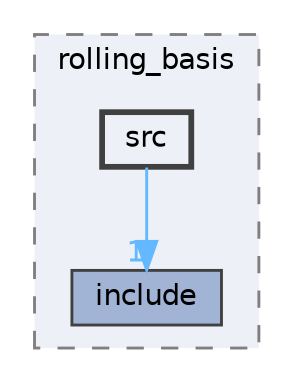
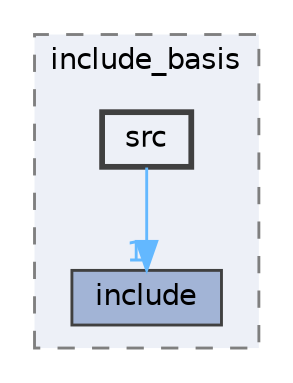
cluster "rolling_basis": label "rolling_basis" -> "include_basis"
